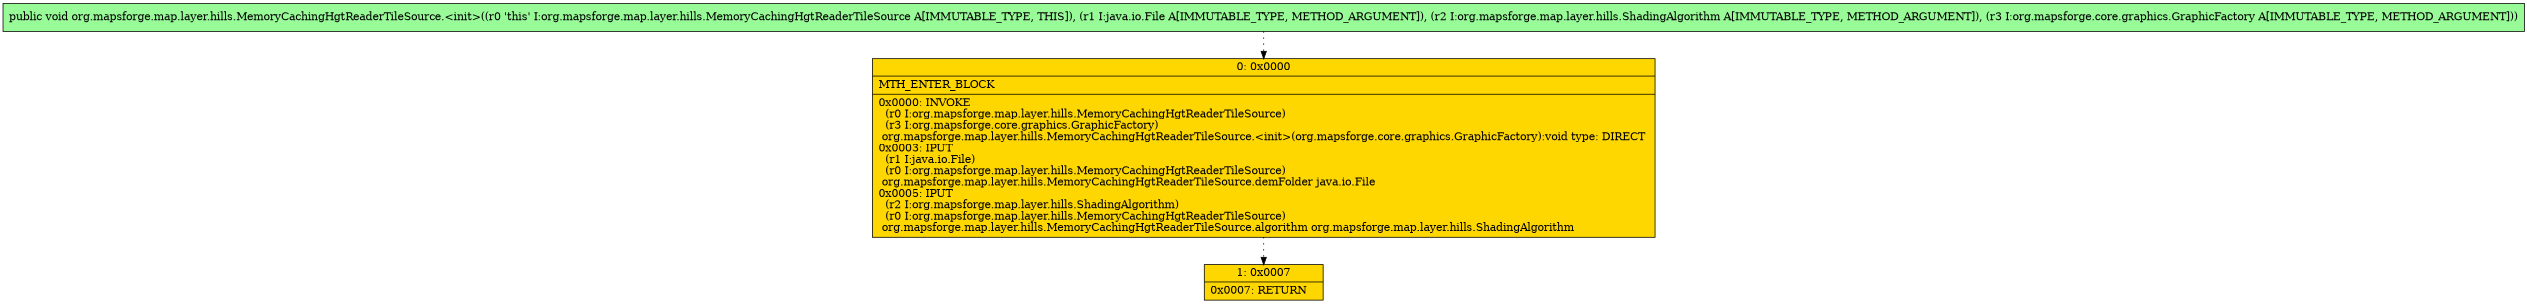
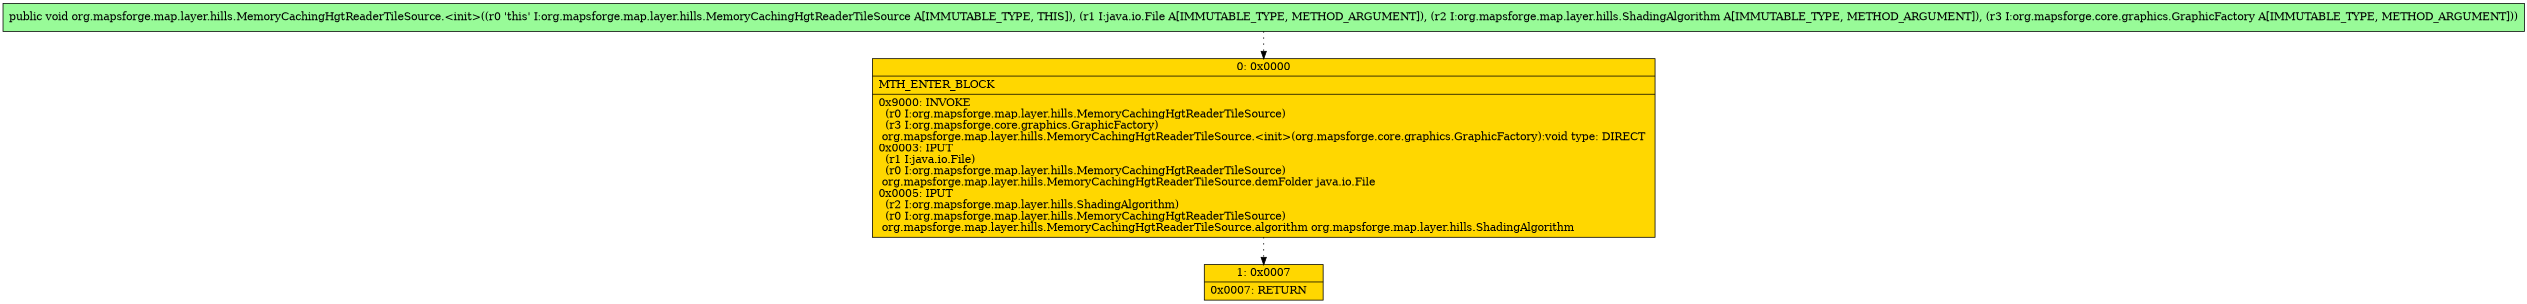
node "0: 0x0000": text "0x0000: INVOKE" -> "0x9000: INVOKE"
